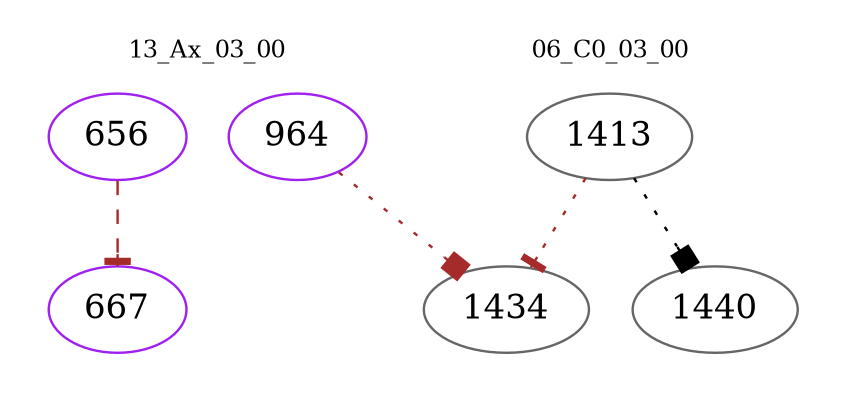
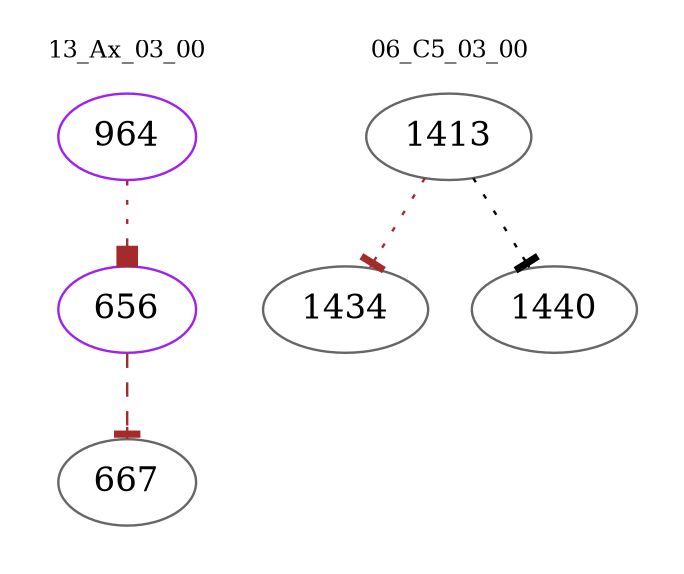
cluster "06_C0_03_00": label "06_C0_03_00" -> "06_C5_03_00"
edge "964" -> "1434": now "964" -> "656"
edge "1413" -> "1440": arrowhead box -> tee
node "667": color purple -> gray40
